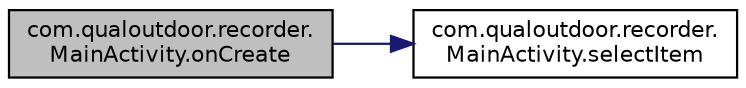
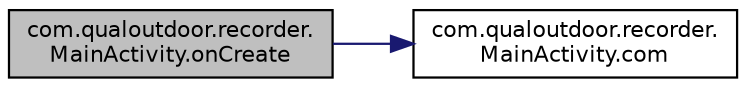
node "com.qualoutdoor.recorder. MainActivity.selectItem": label "com.qualoutdoor.recorder. MainActivity.selectItem" -> "com.qualoutdoor.recorder. MainActivity.com"
